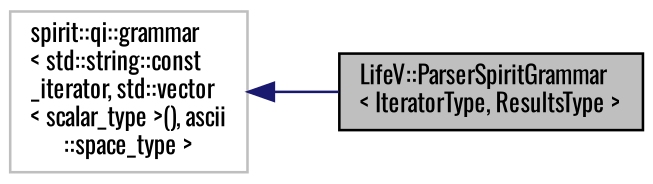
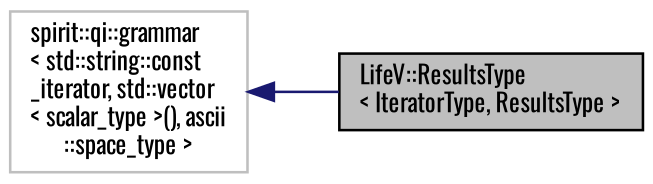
node "LifeV::ParserSpiritGrammar < IteratorType, ResultsType >": label "LifeV::ParserSpiritGrammar < IteratorType, ResultsType >" -> "LifeV::ResultsType < IteratorType, ResultsType >"
